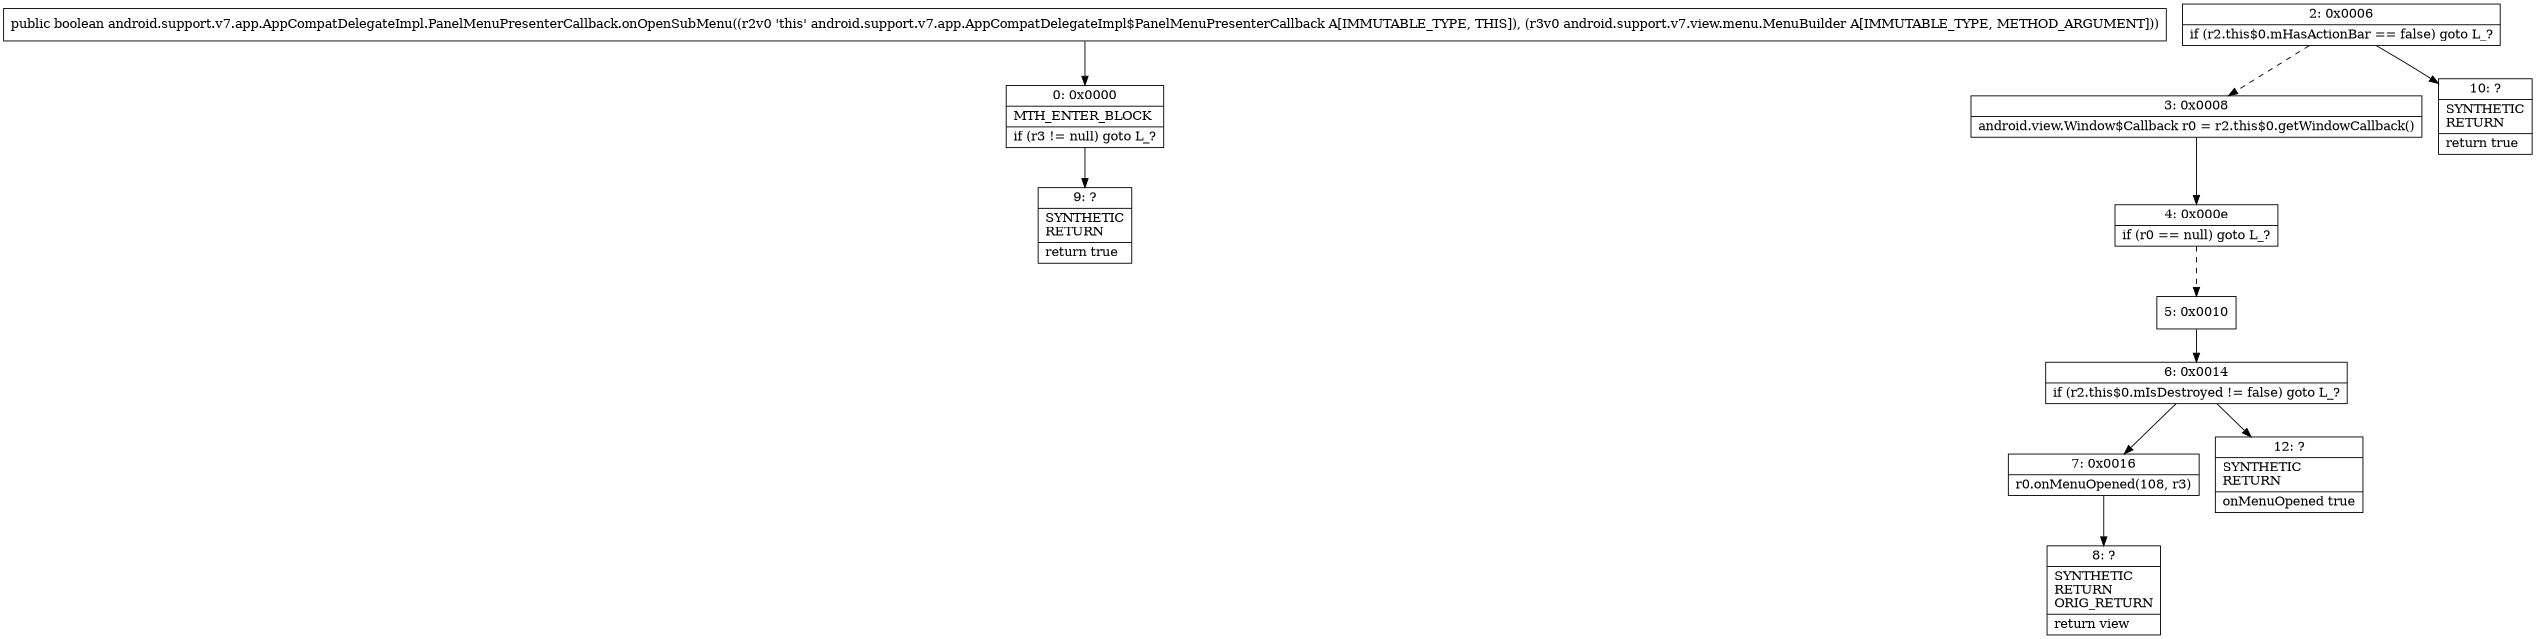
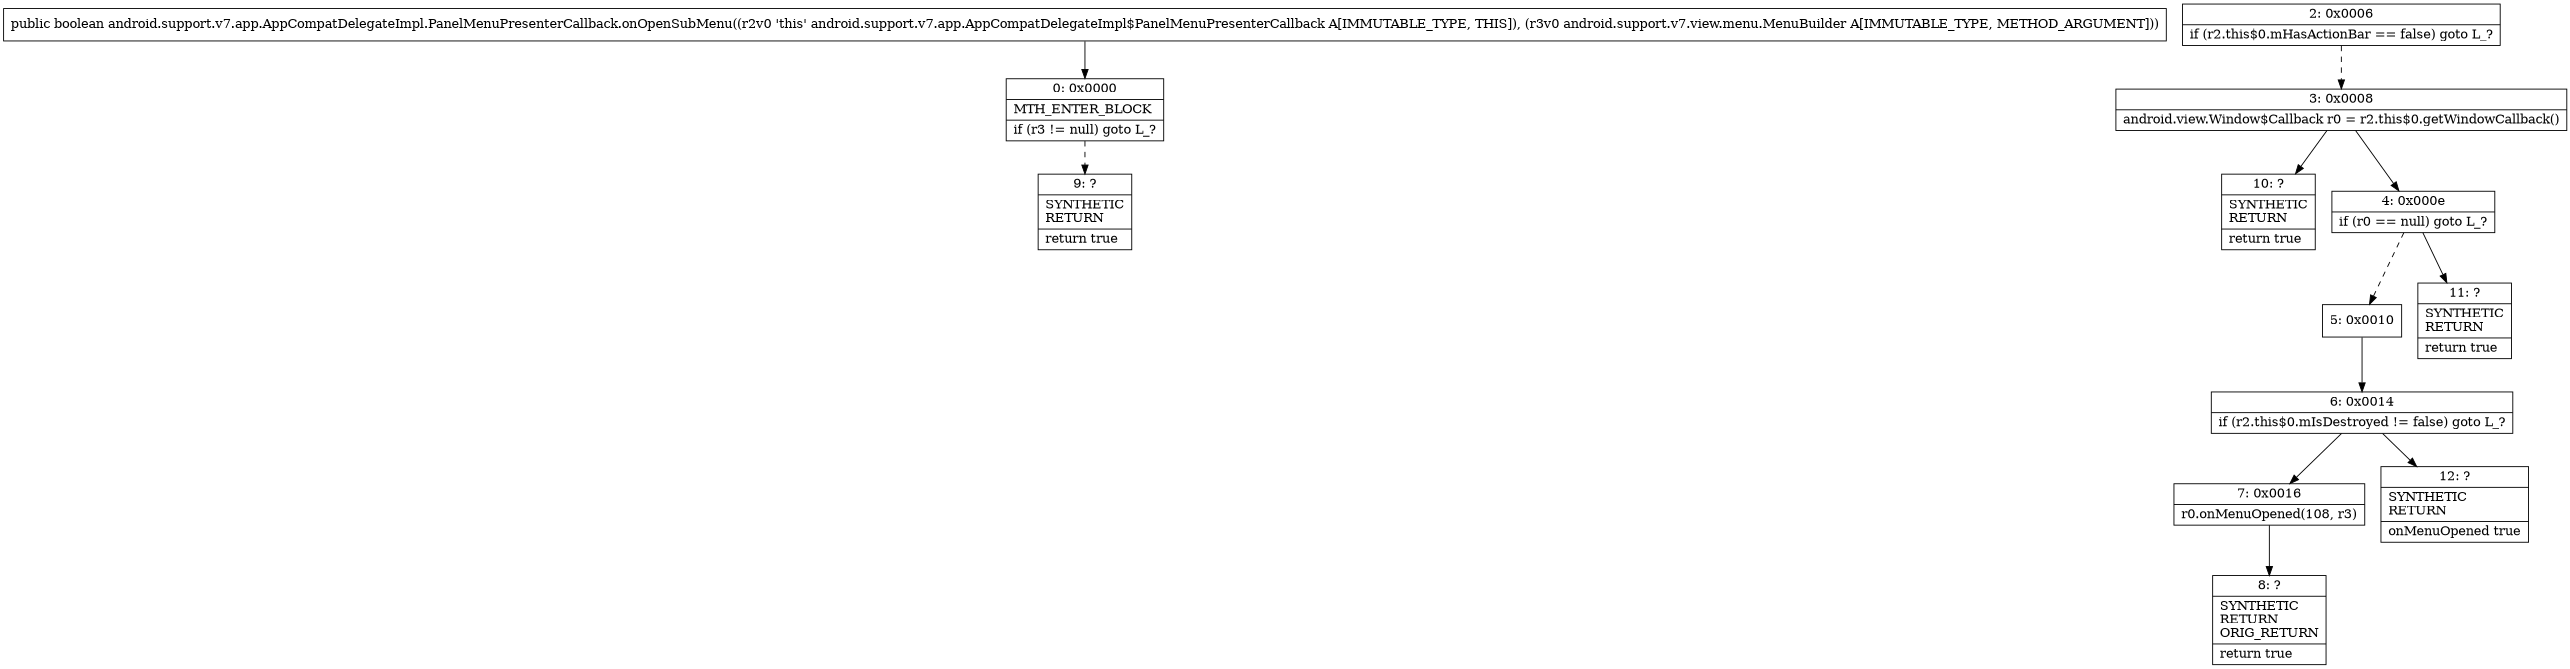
edge "2: 0x0006" -> "10: ?": now "3: 0x0008" -> "10: ?"
edge "0: 0x0000" -> "9: ?": style solid -> dashed
node "11: ?": added
node "8: ?": text "return view" -> "return true"
